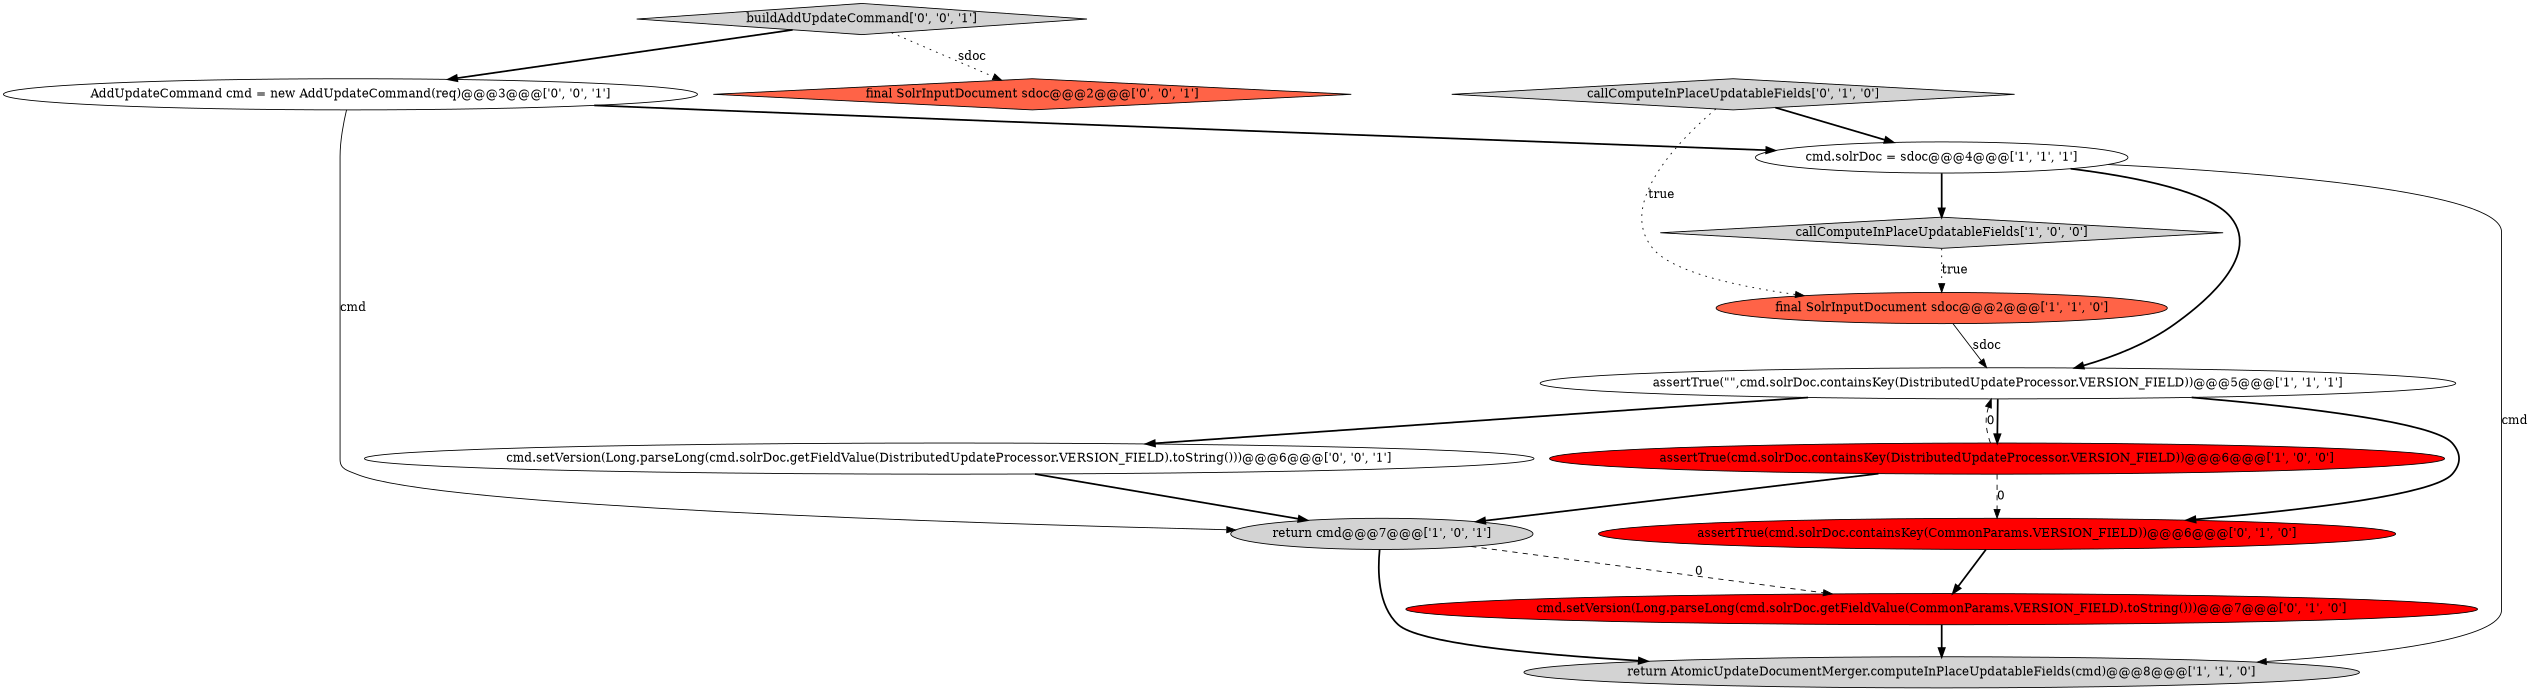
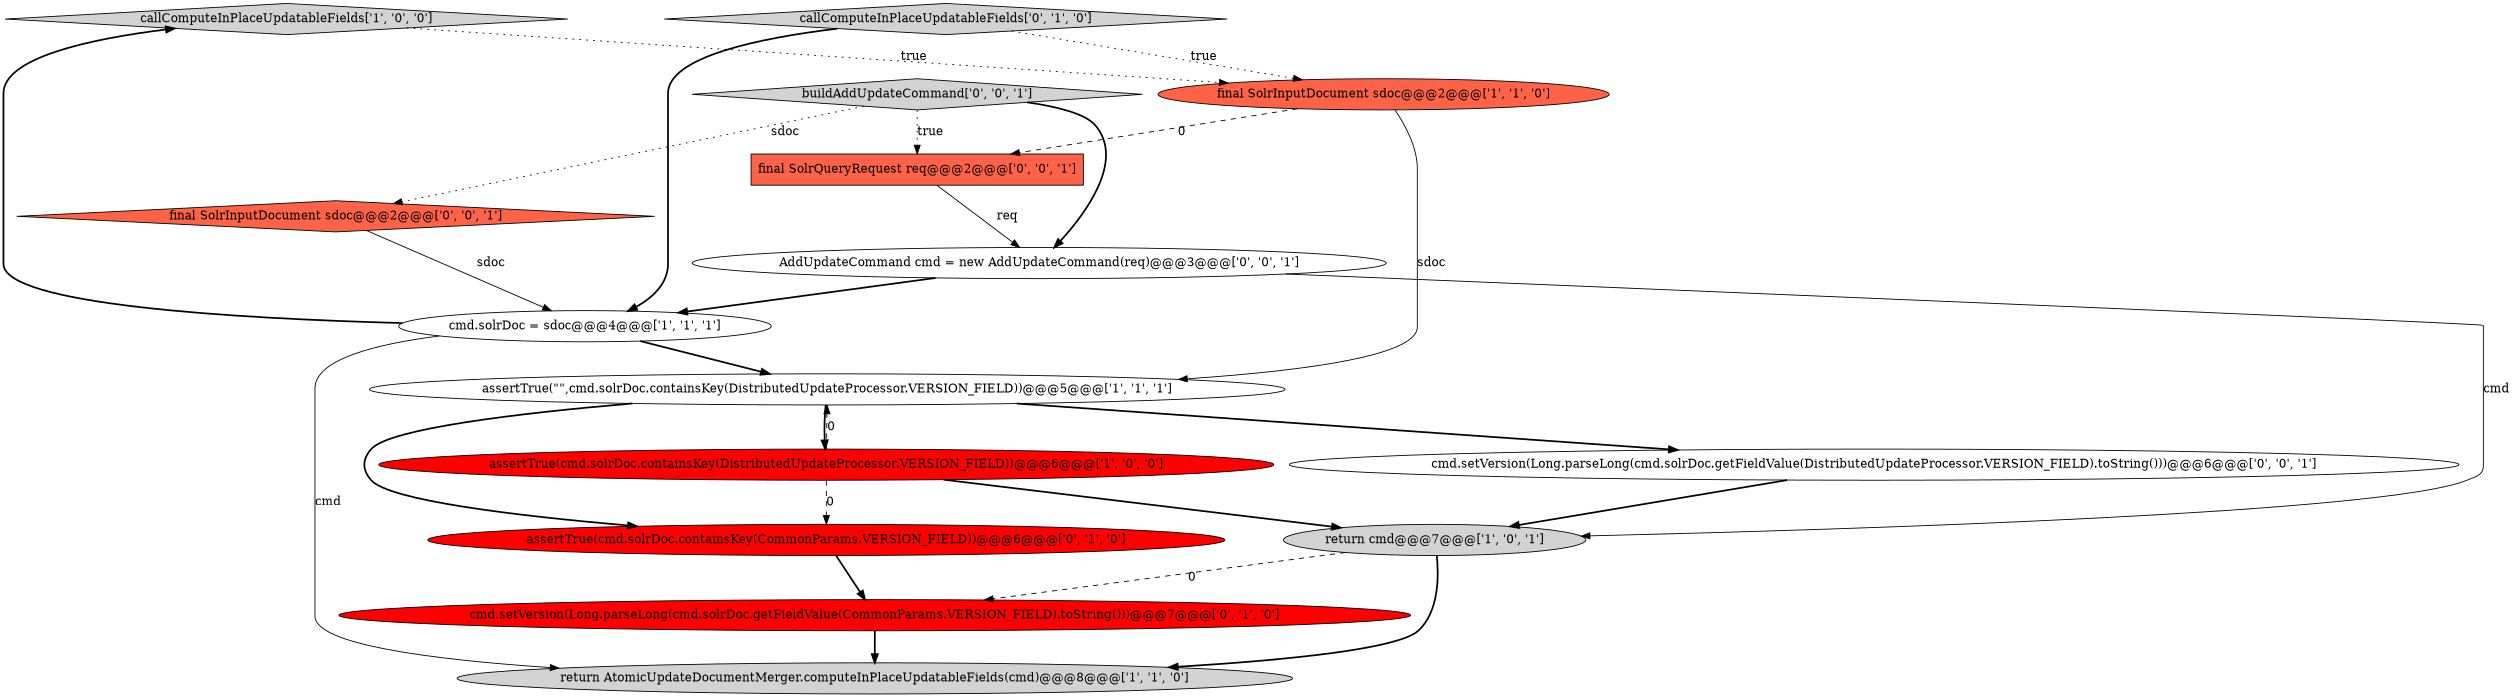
node "final SolrQueryRequest req@@@2@@@['0', '0', '1']": added
edge "final SolrInputDocument sdoc@@@2@@@['0', '0', '1']" -> "cmd.solrDoc = sdoc@@@4@@@['1', '1', '1']": added, label "sdoc"
